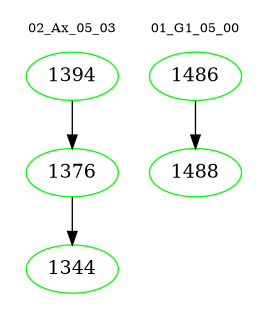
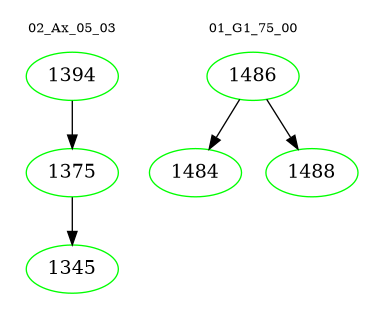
cluster "01_G1_05_00": label "01_G1_05_00" -> "01_G1_75_00"
node "1376": label "1376" -> "1375"
node "1484": added
node "1344": label "1344" -> "1345"
